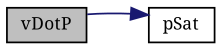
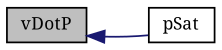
edge "vDotP" -> "pSat": reversed
